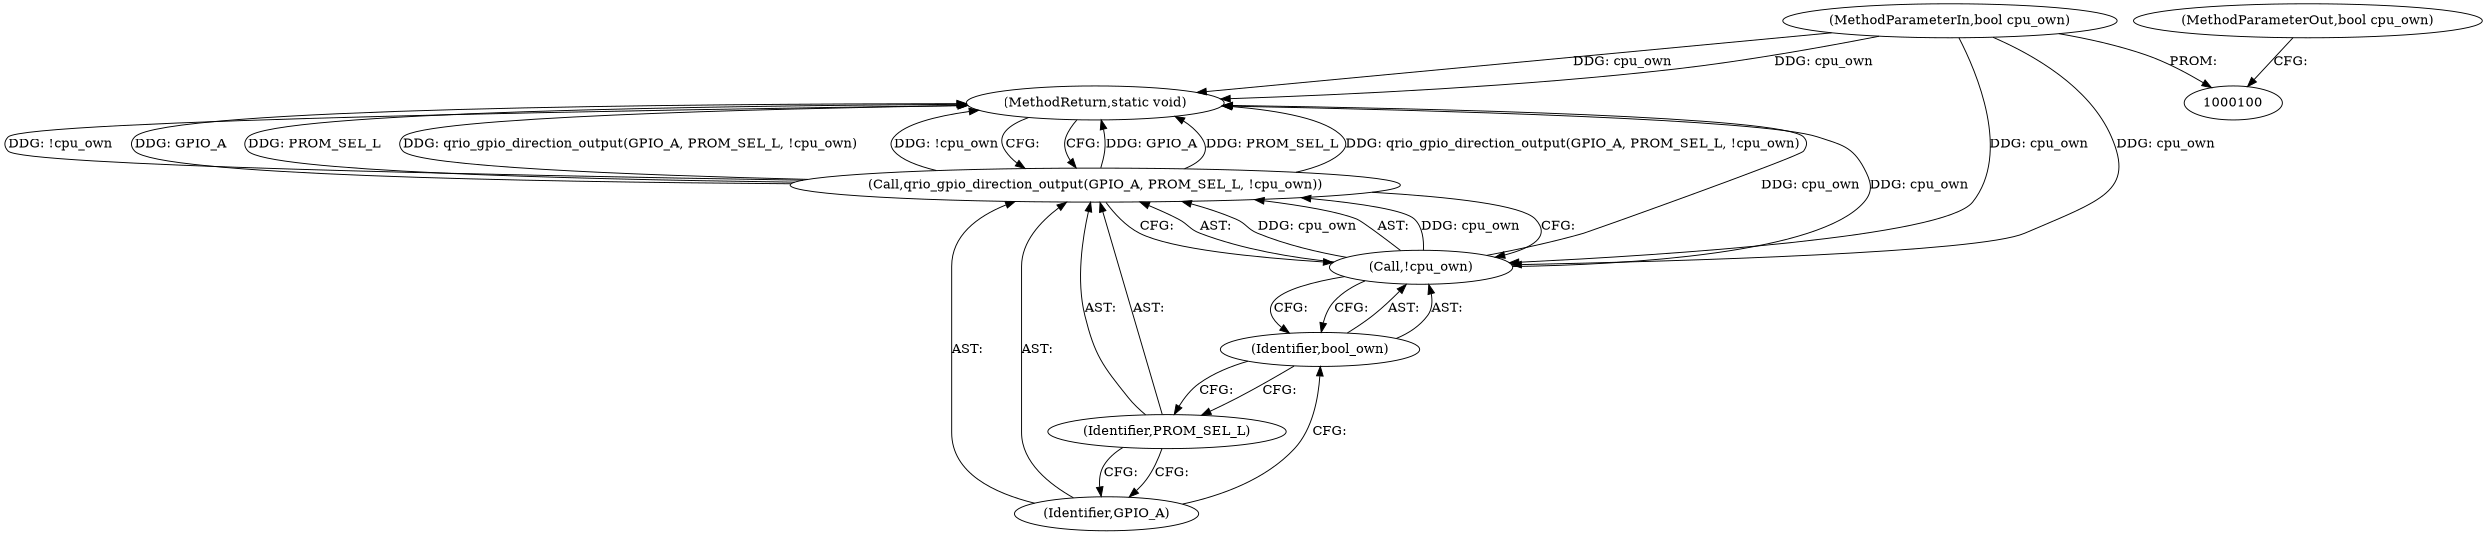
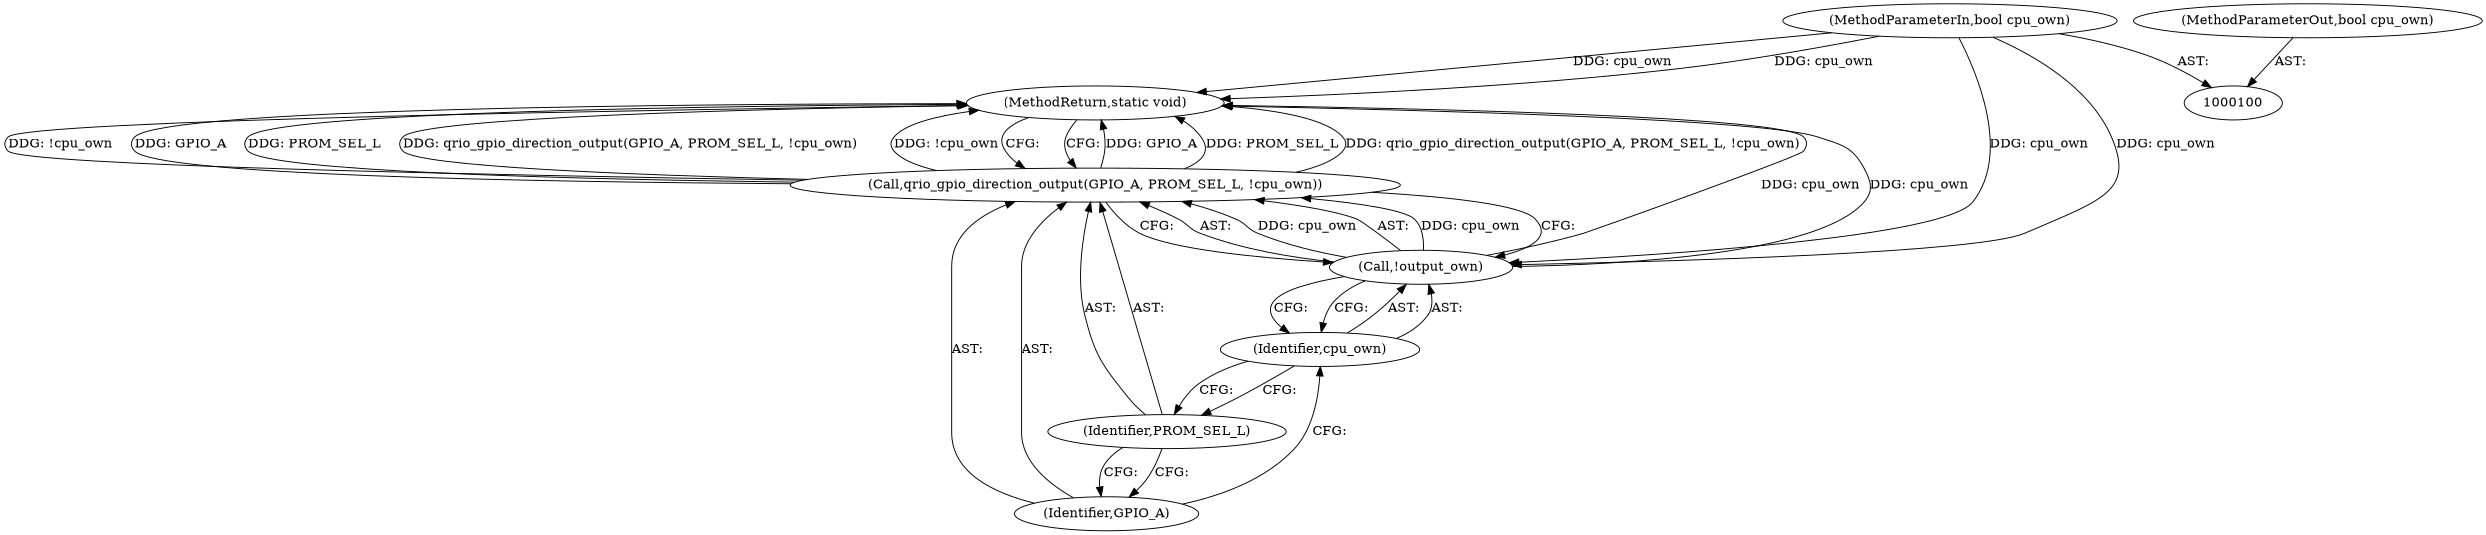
edge "(MethodParameterIn,bool cpu_own)" -> "1000100": label "PROM: " -> "AST: "
edge "(MethodParameterOut,bool cpu_own)" -> "1000100": label "CFG: " -> "AST: "
node "(Call,!cpu_own)": label "(Call,!cpu_own)" -> "(Call,!output_own)"
node "(Identifier,bool_own)": label "(Identifier,bool_own)" -> "(Identifier,cpu_own)"
